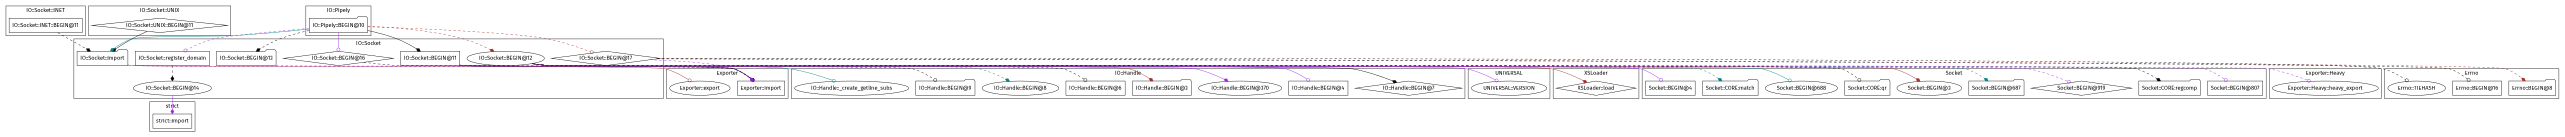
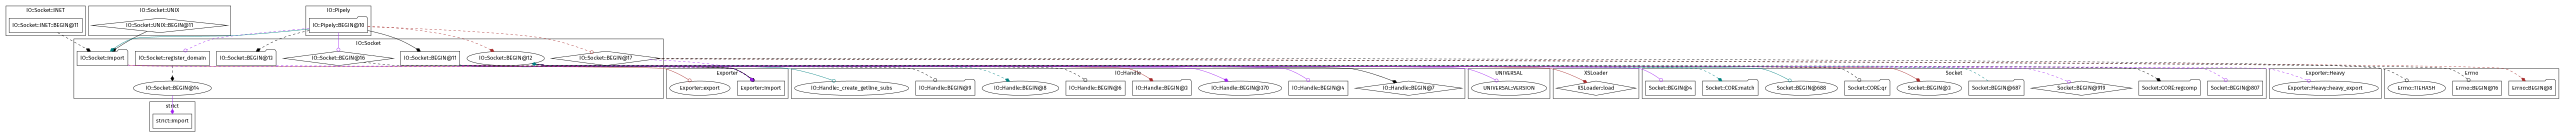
edge "IO::Socket::BEGIN@12" -> "Socket::BEGIN@687": reversed
